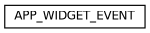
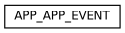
node "APP_WIDGET_EVENT": label "APP_WIDGET_EVENT" -> "APP_APP_EVENT"
